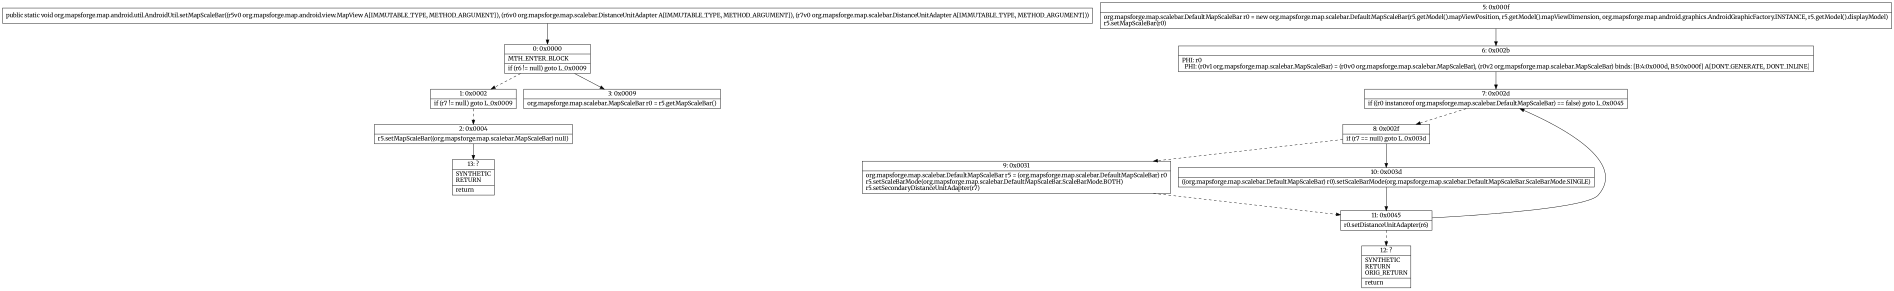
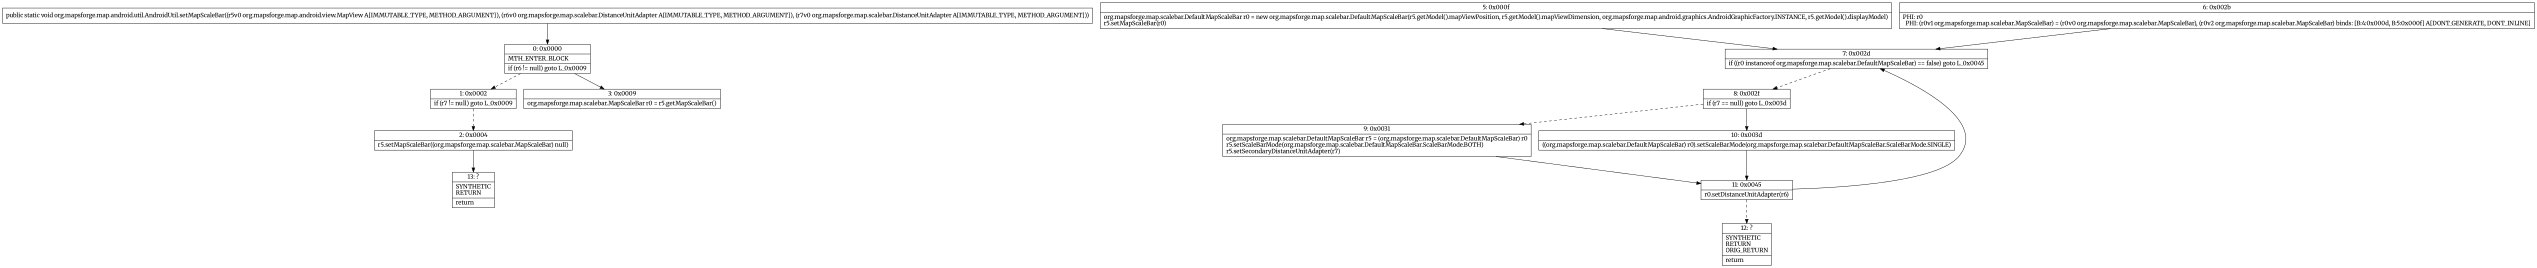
edge "5: 0x000f" -> "6: 0x002b": now "5: 0x000f" -> "7: 0x002d"
edge "9: 0x0031" -> "11: 0x0045": style dashed -> solid
